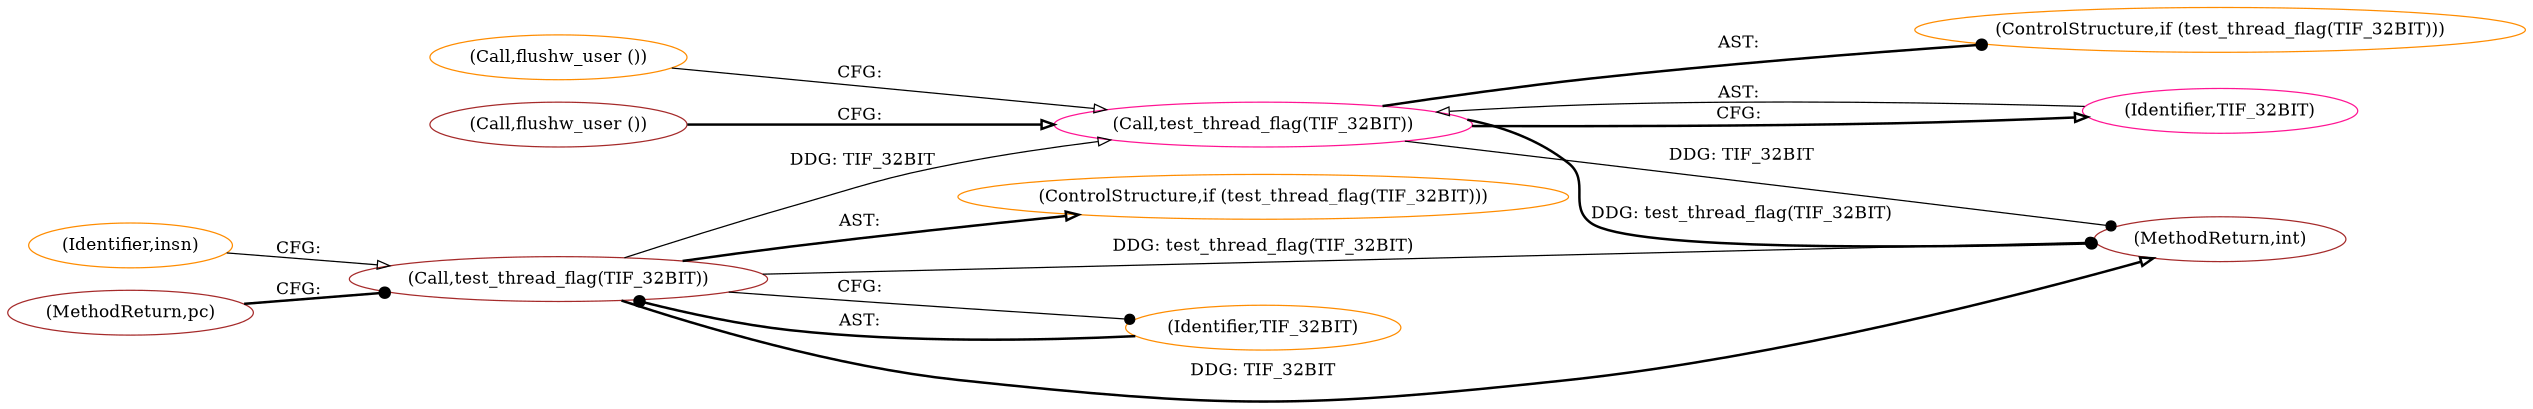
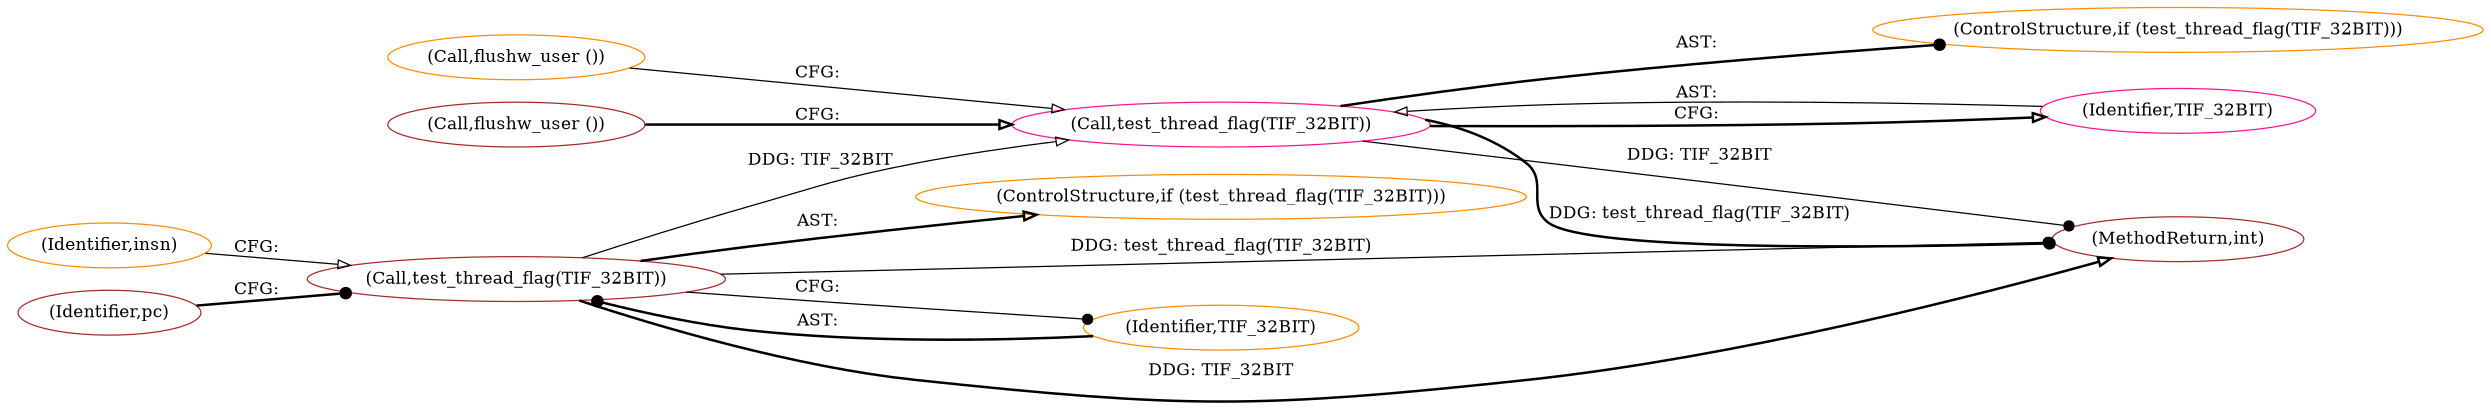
node "(MethodReturn,pc)": label "(MethodReturn,pc)" -> "(Identifier,pc)"
